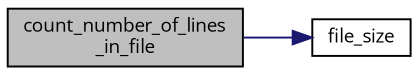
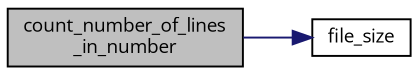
node "count_number_of_lines _in_file": label "count_number_of_lines _in_file" -> "count_number_of_lines _in_number"
